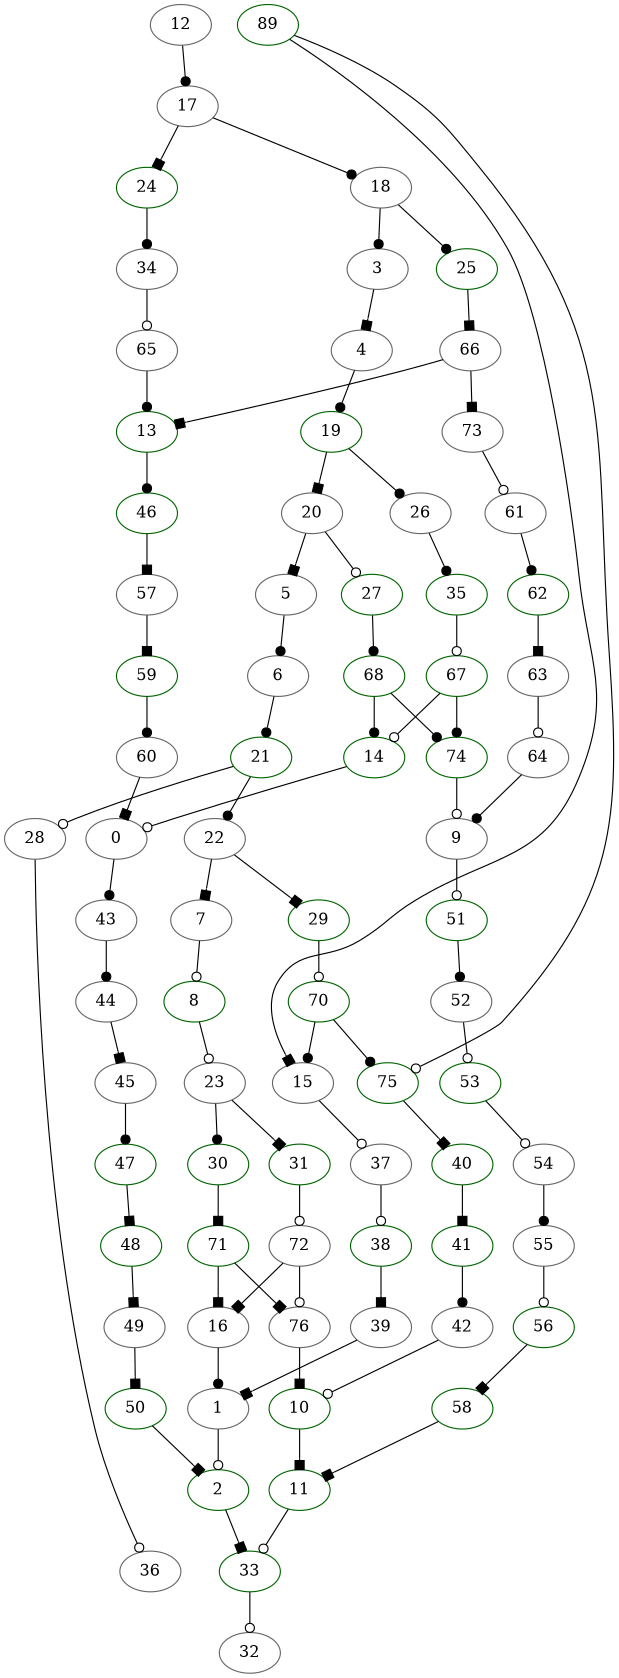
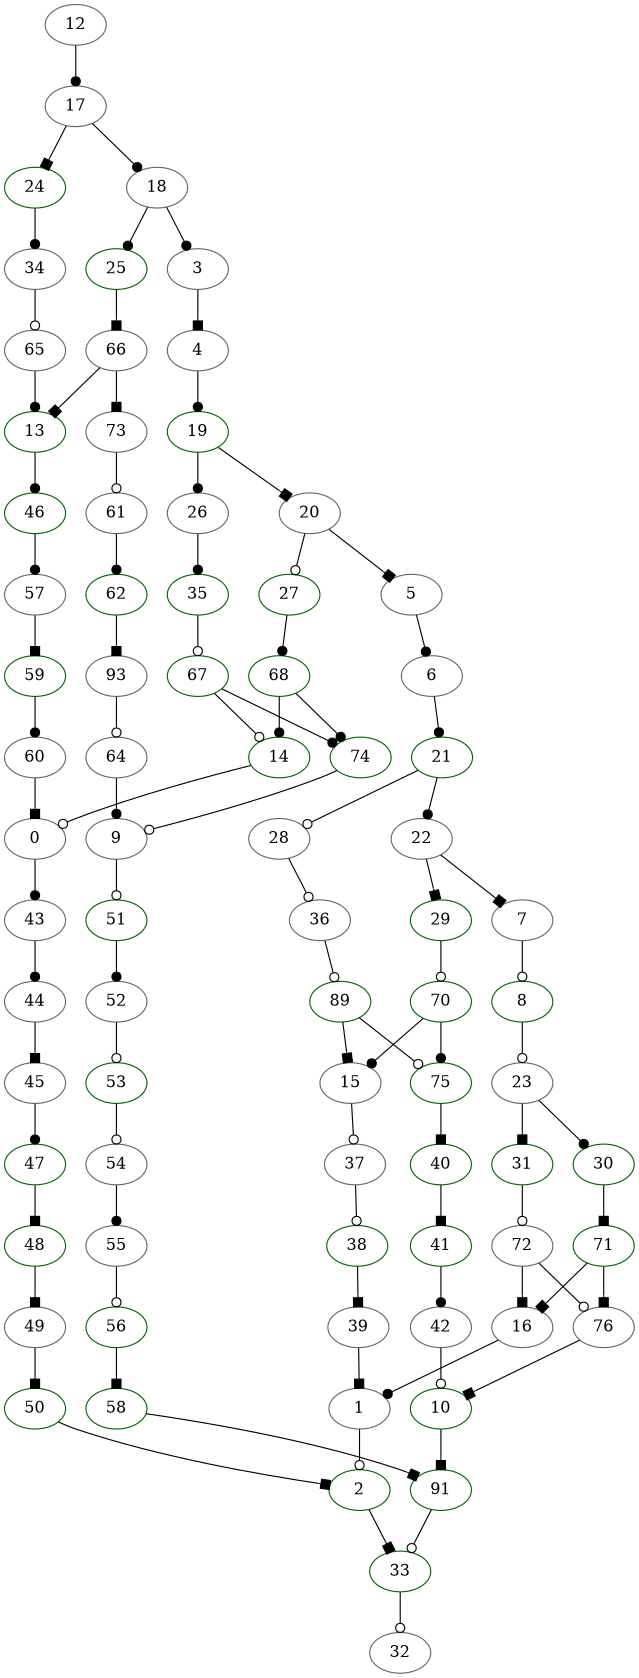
edge "46" -> "57": arrowhead box -> dot
node "63": label "63" -> "93"
edge "36" -> "89": added
node "11": label "11" -> "91"
